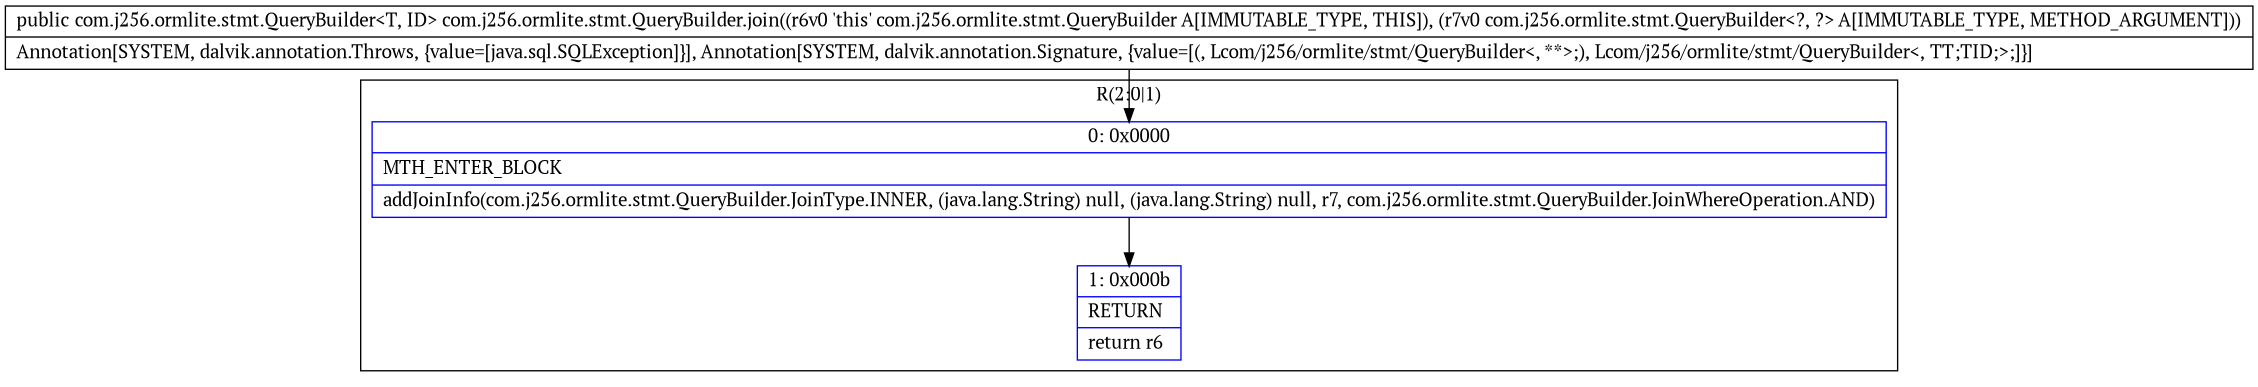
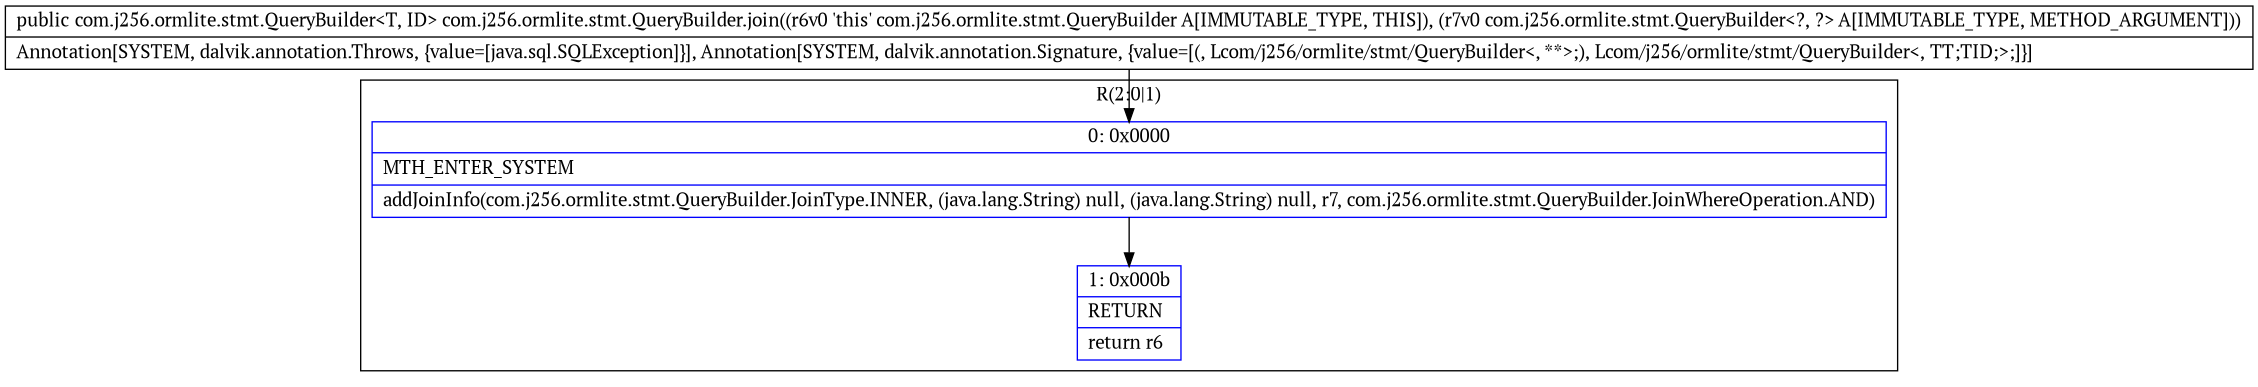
node "0: 0x0000": text "MTH_ENTER_BLOCK" -> "MTH_ENTER_SYSTEM"
